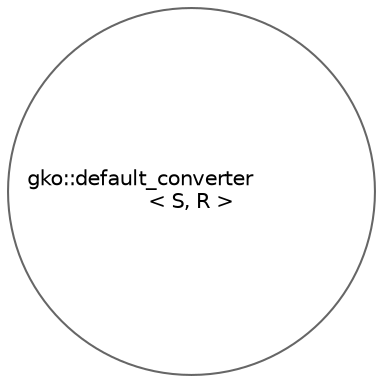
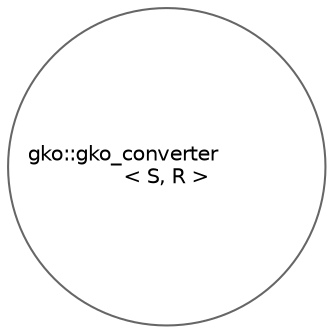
node "gko::default_converter < S, R >": label "gko::default_converter < S, R >" -> "gko::gko_converter < S, R >"
